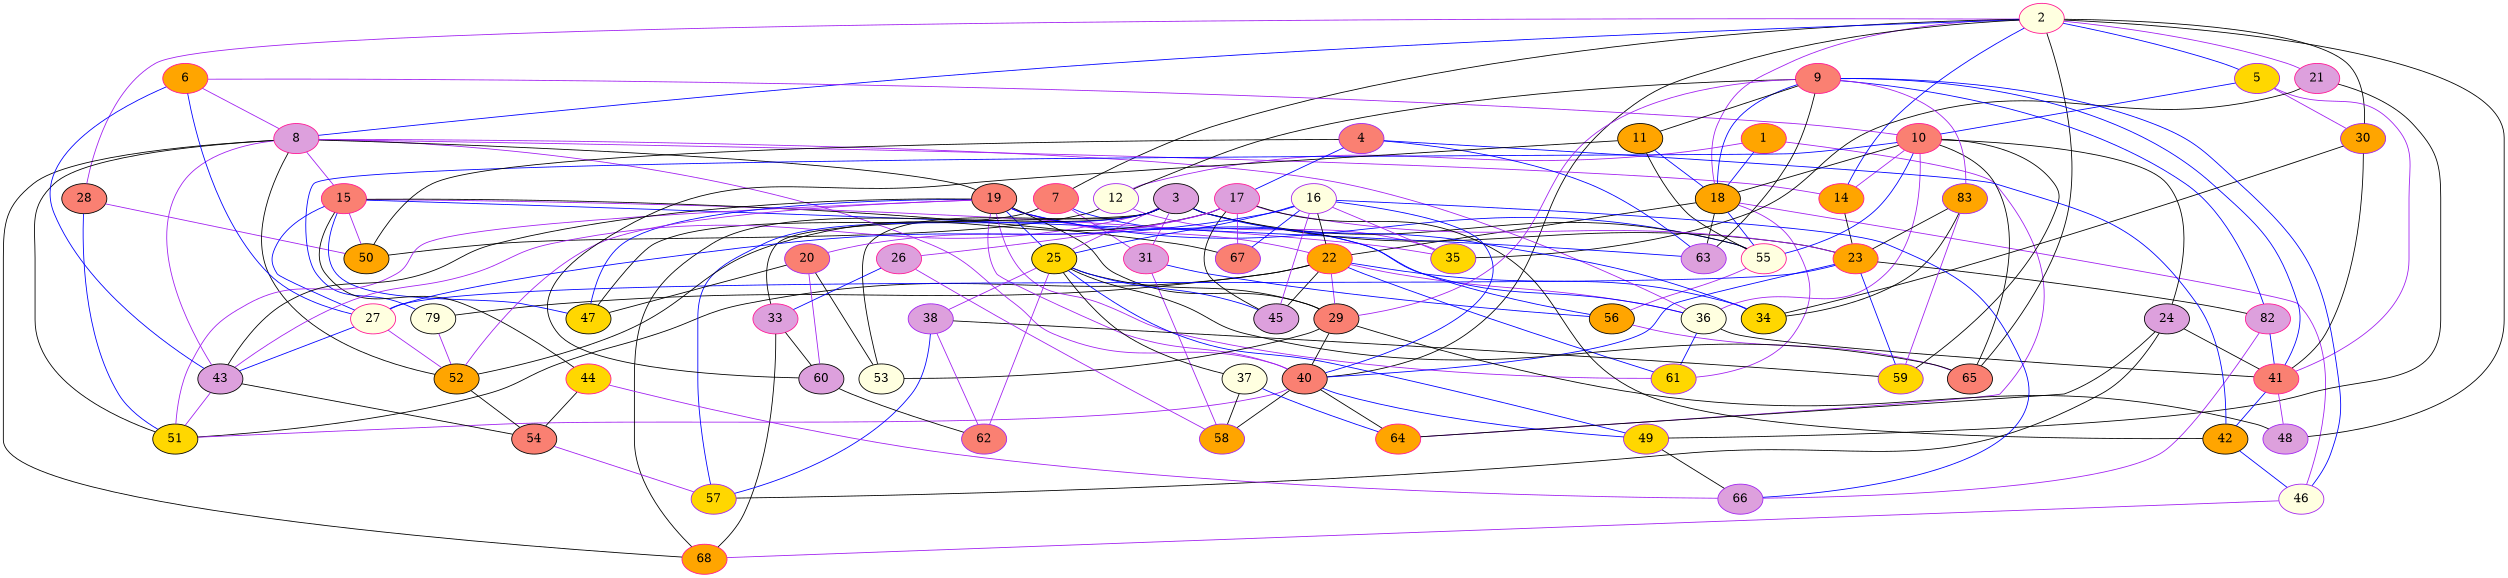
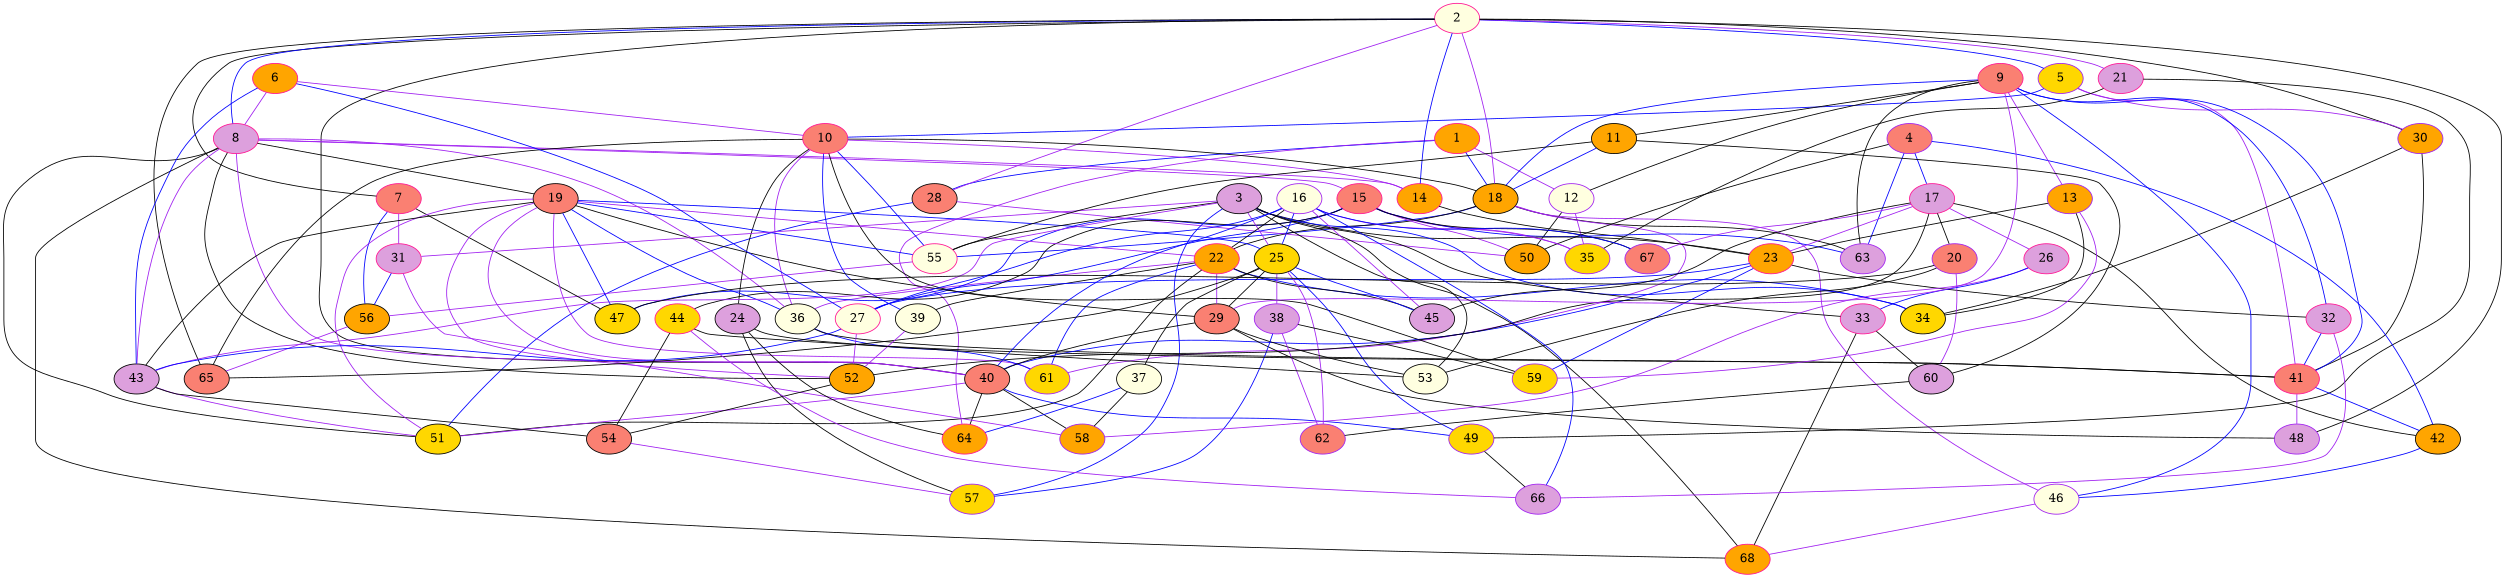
edge "1" -- "28": added
node "83": label "83" -> "13"
edge "17" -- "20": color purple -> black
node "79": label "79" -> "39"
node "82": label "82" -> "32"
edge "44" -- "53": added
